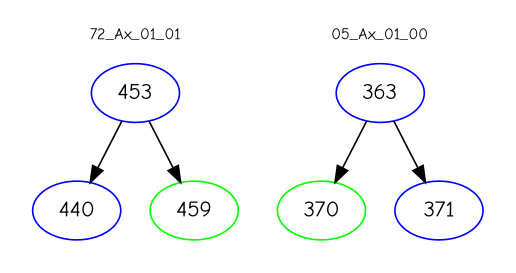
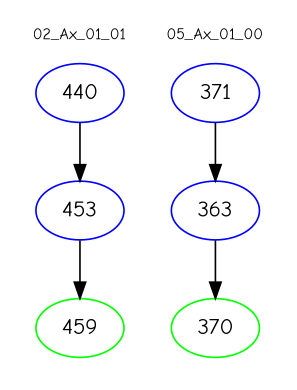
cluster "72_Ax_01_01": label "72_Ax_01_01" -> "02_Ax_01_01"
edge "453" -> "440": reversed
edge "363" -> "371": reversed
